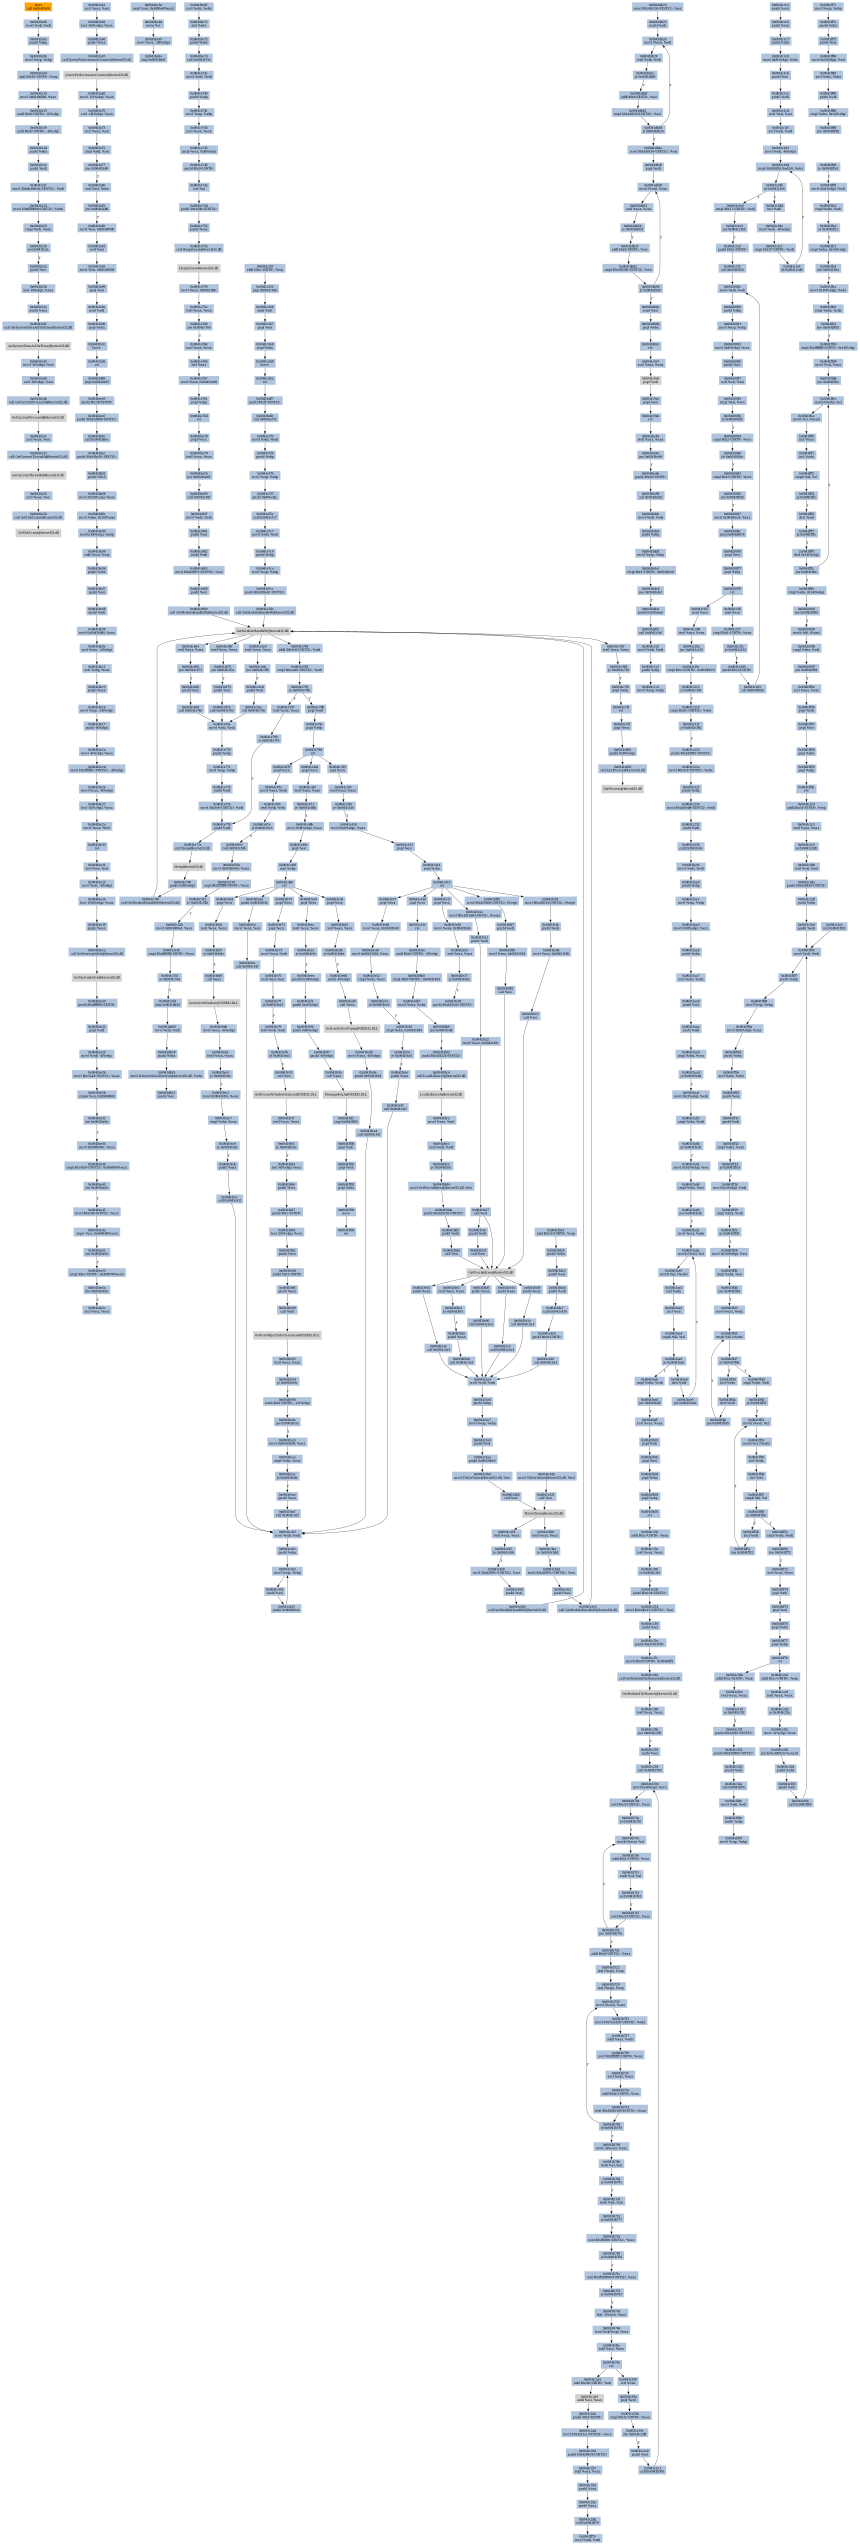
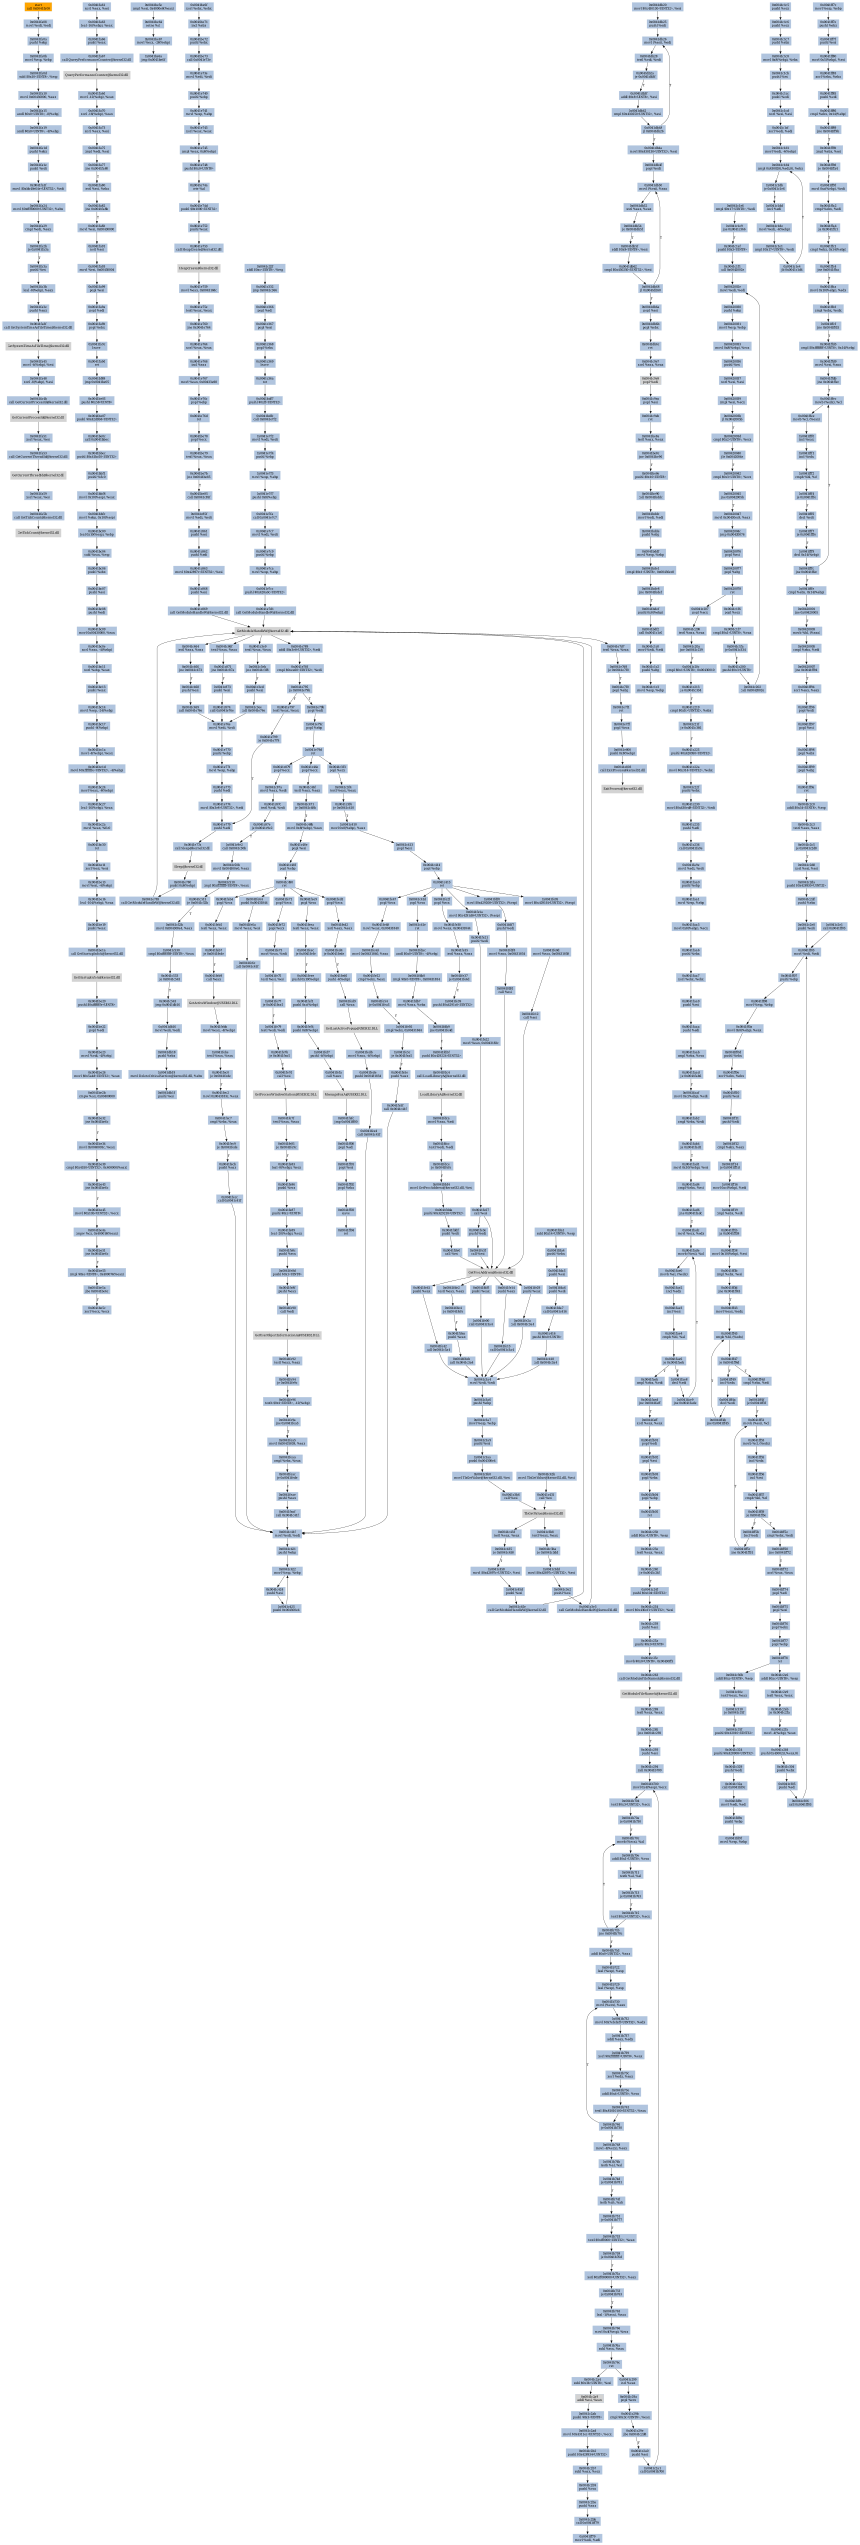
node "0x0041ff9b cmpl %ebx, %esi": added
edge "0x0041c1db je 0x0041c1e6" -> "0x0041c1e6 cmpl $0x17<UINT8>, %edi": removed, label "T"
node "0x0041fe0c pushl %edi": removed
